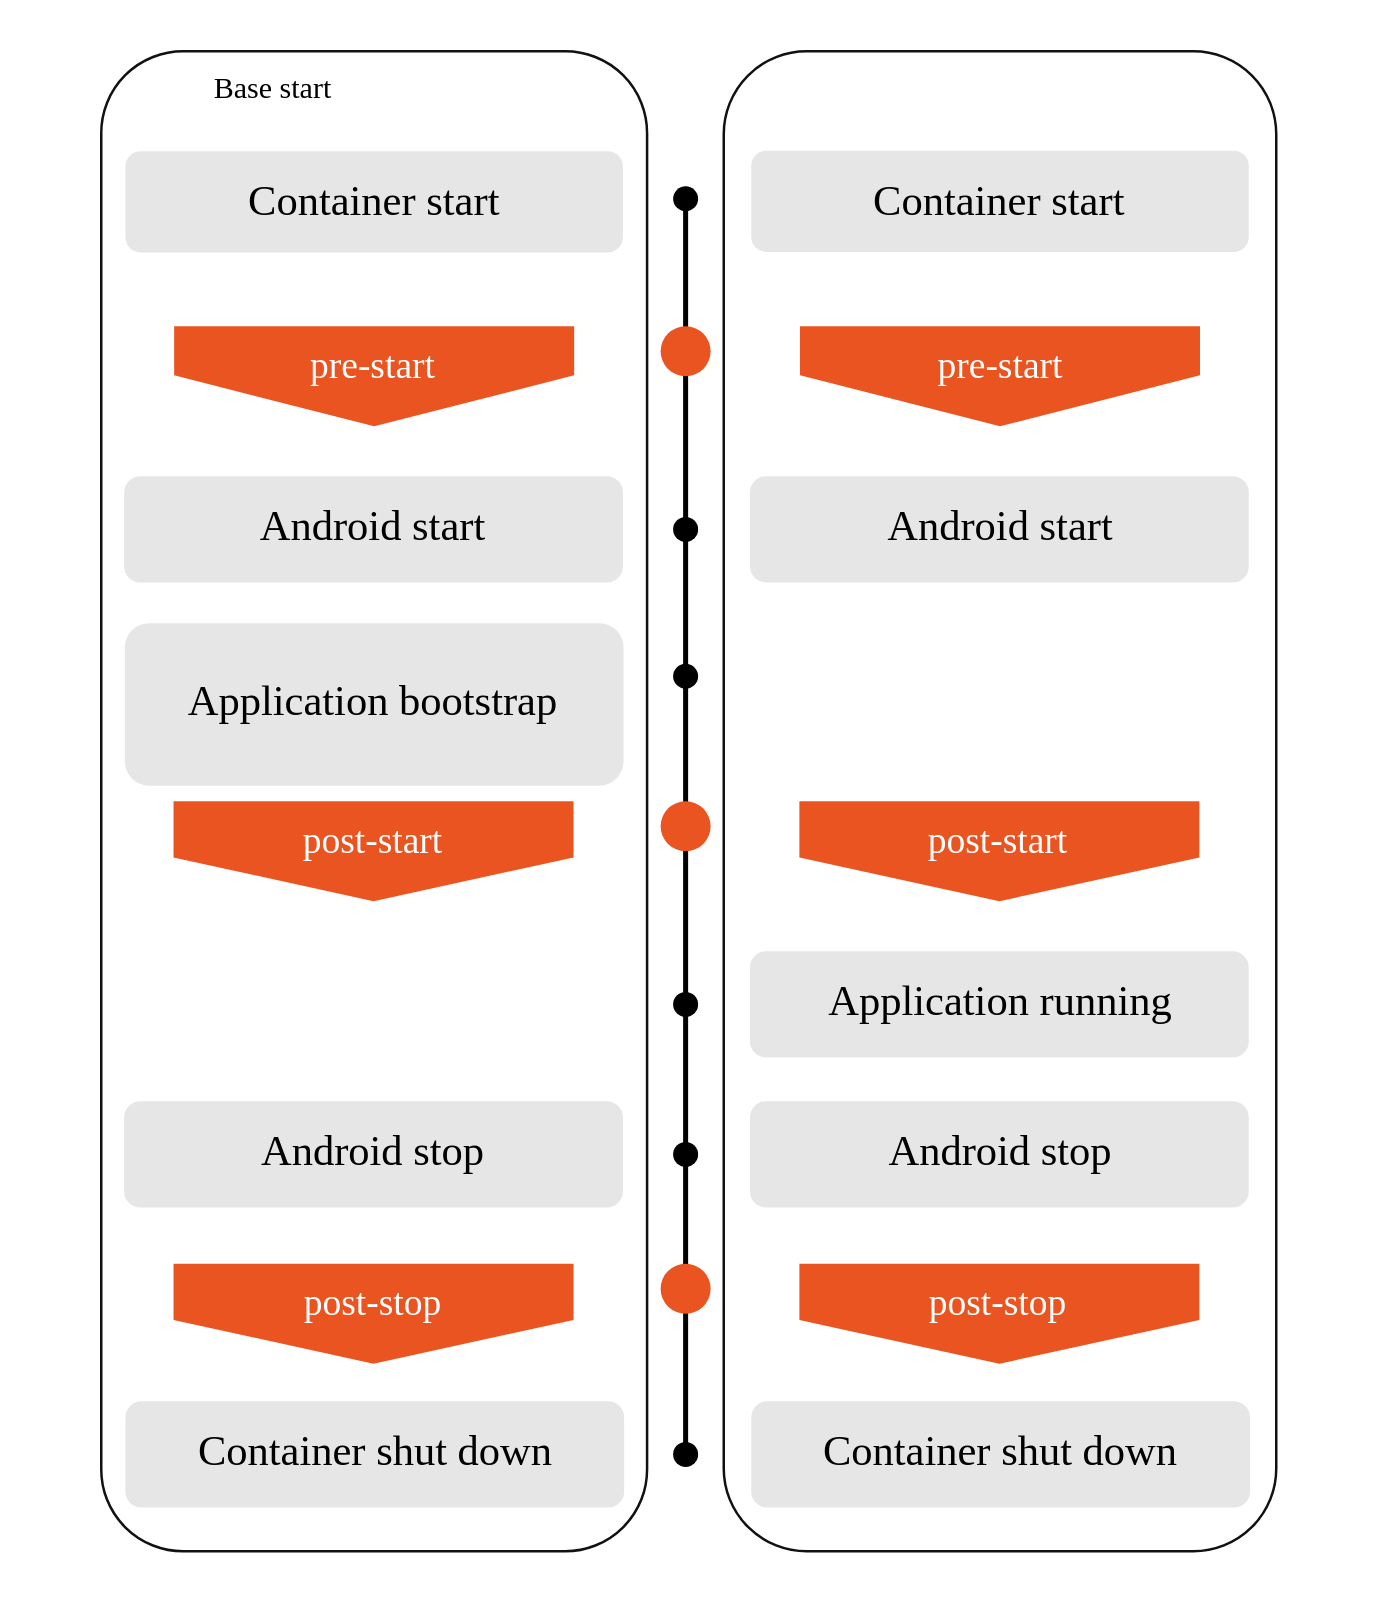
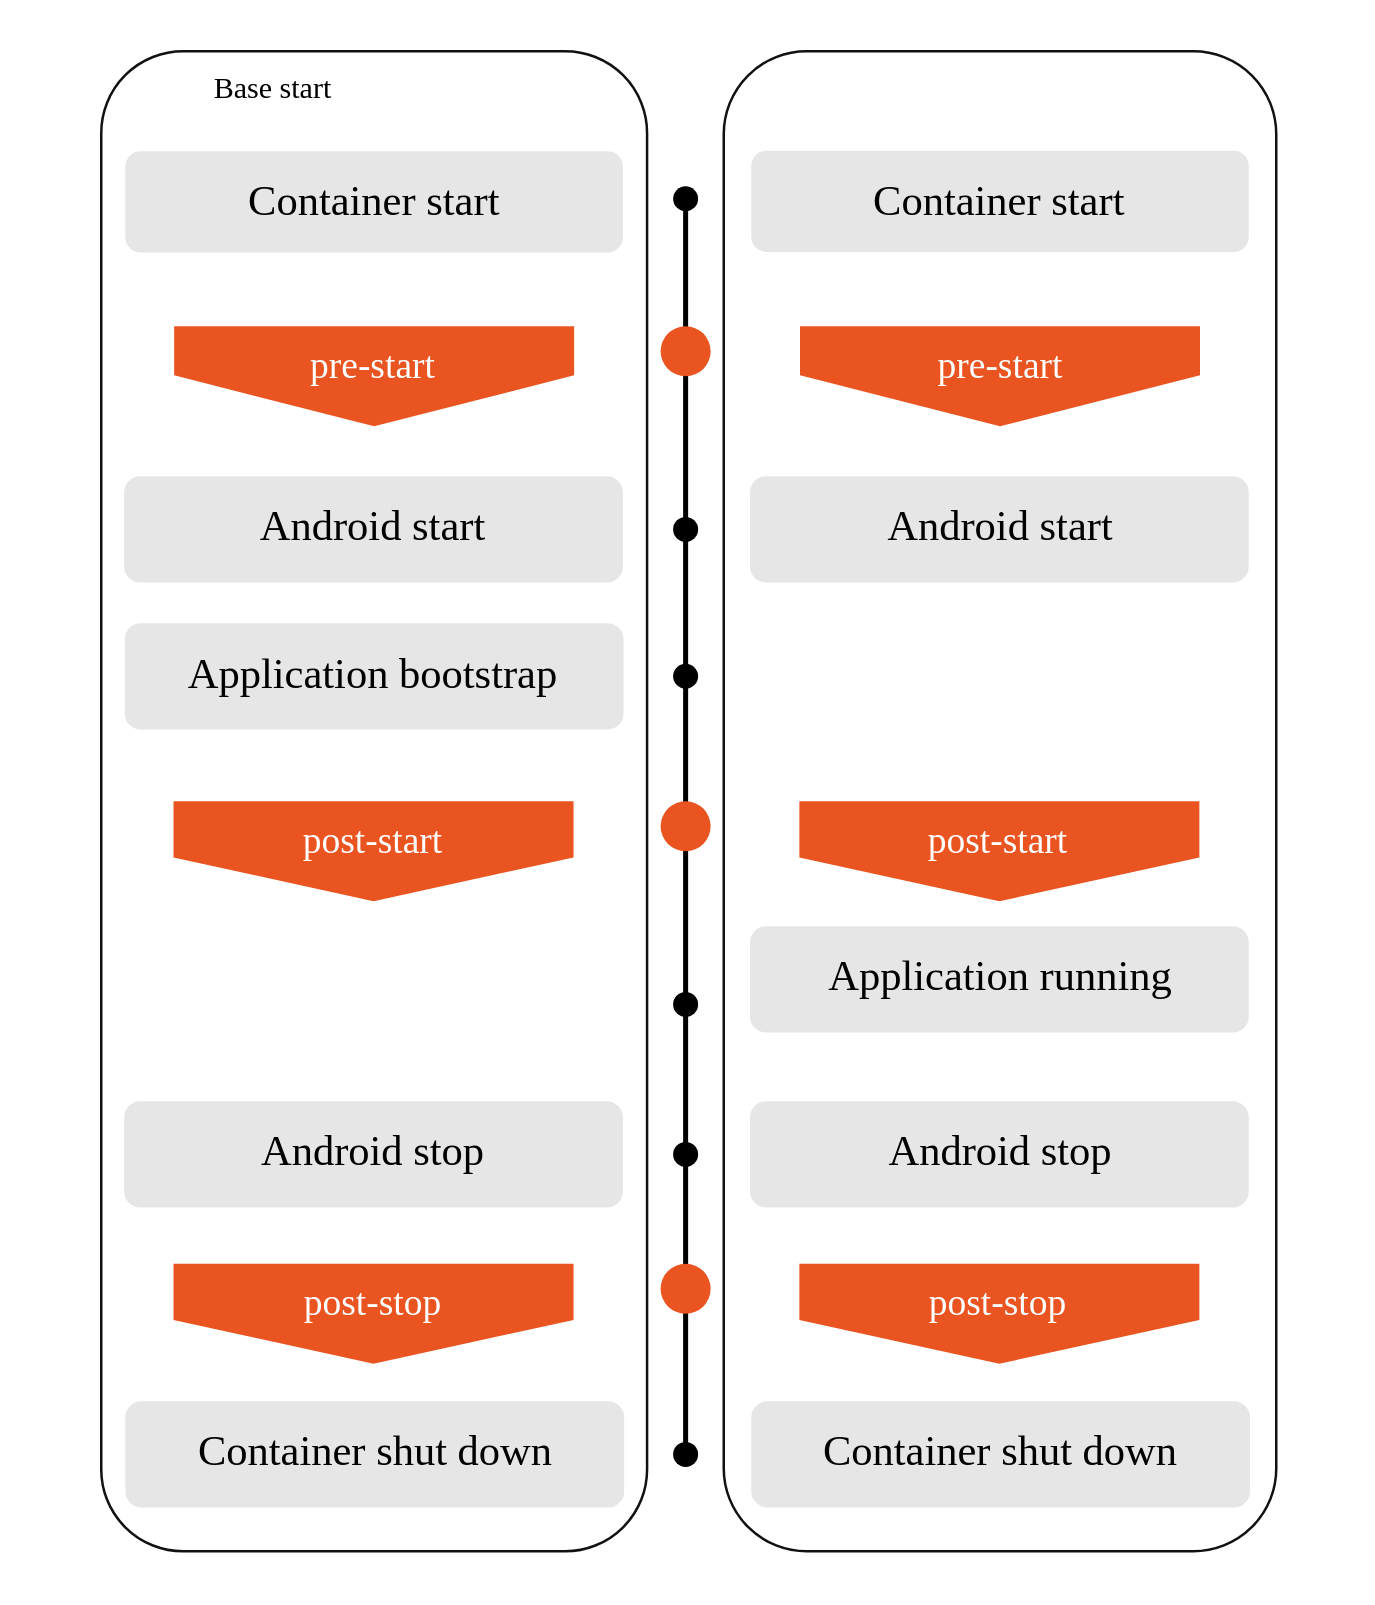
node "Application bootstrap": size 499x163 -> 499x106
node "Application running": moved (999, 1004) -> (999, 979)
